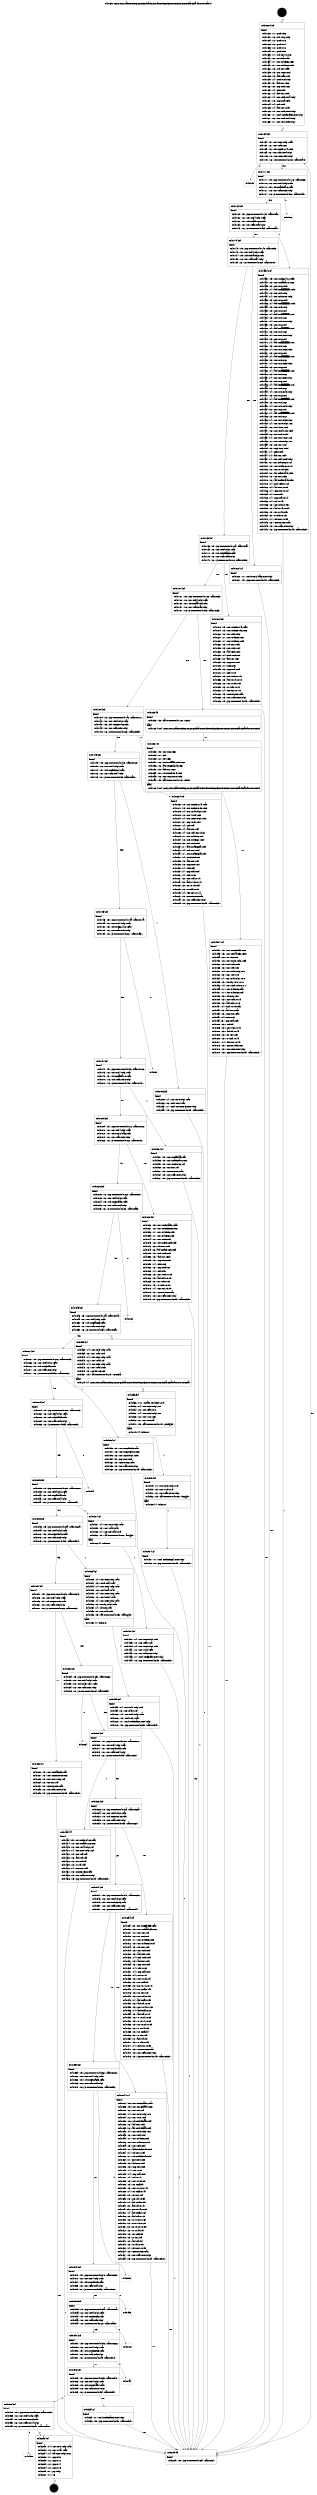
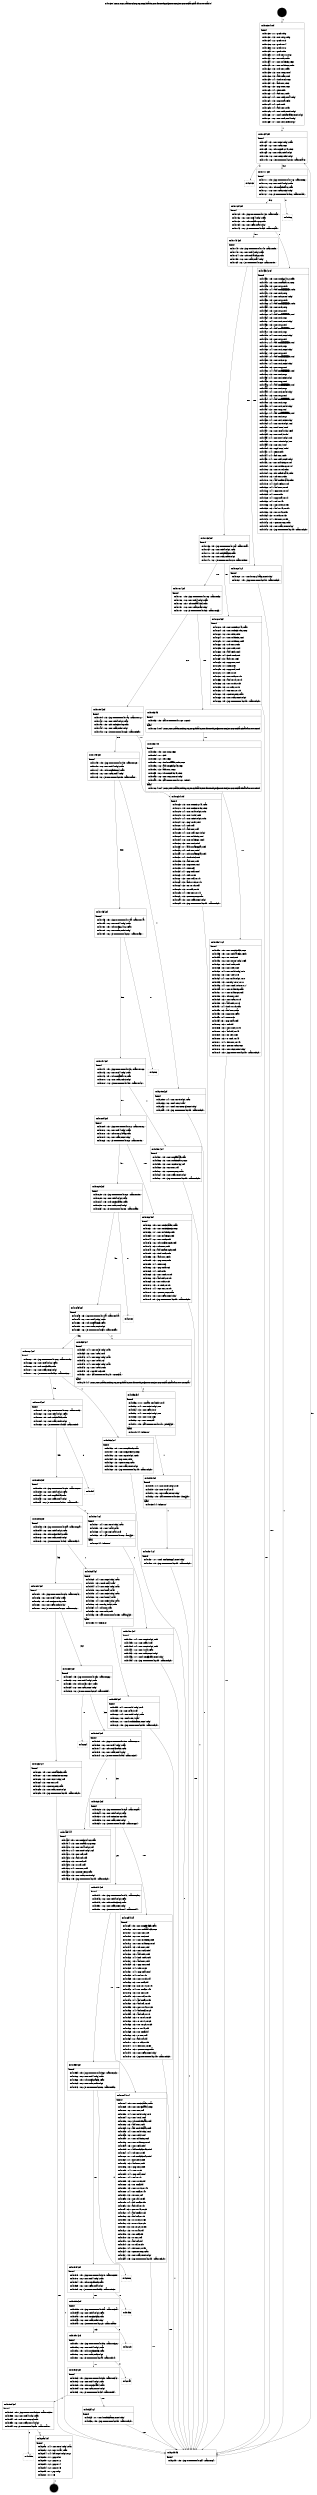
edge "0x401899 [28]" -> "0x4018b5 [28]": removed, label "404"
edge "0x401e2c [88]" -> "0x4021bb [5]": label " 102" -> " 100"
